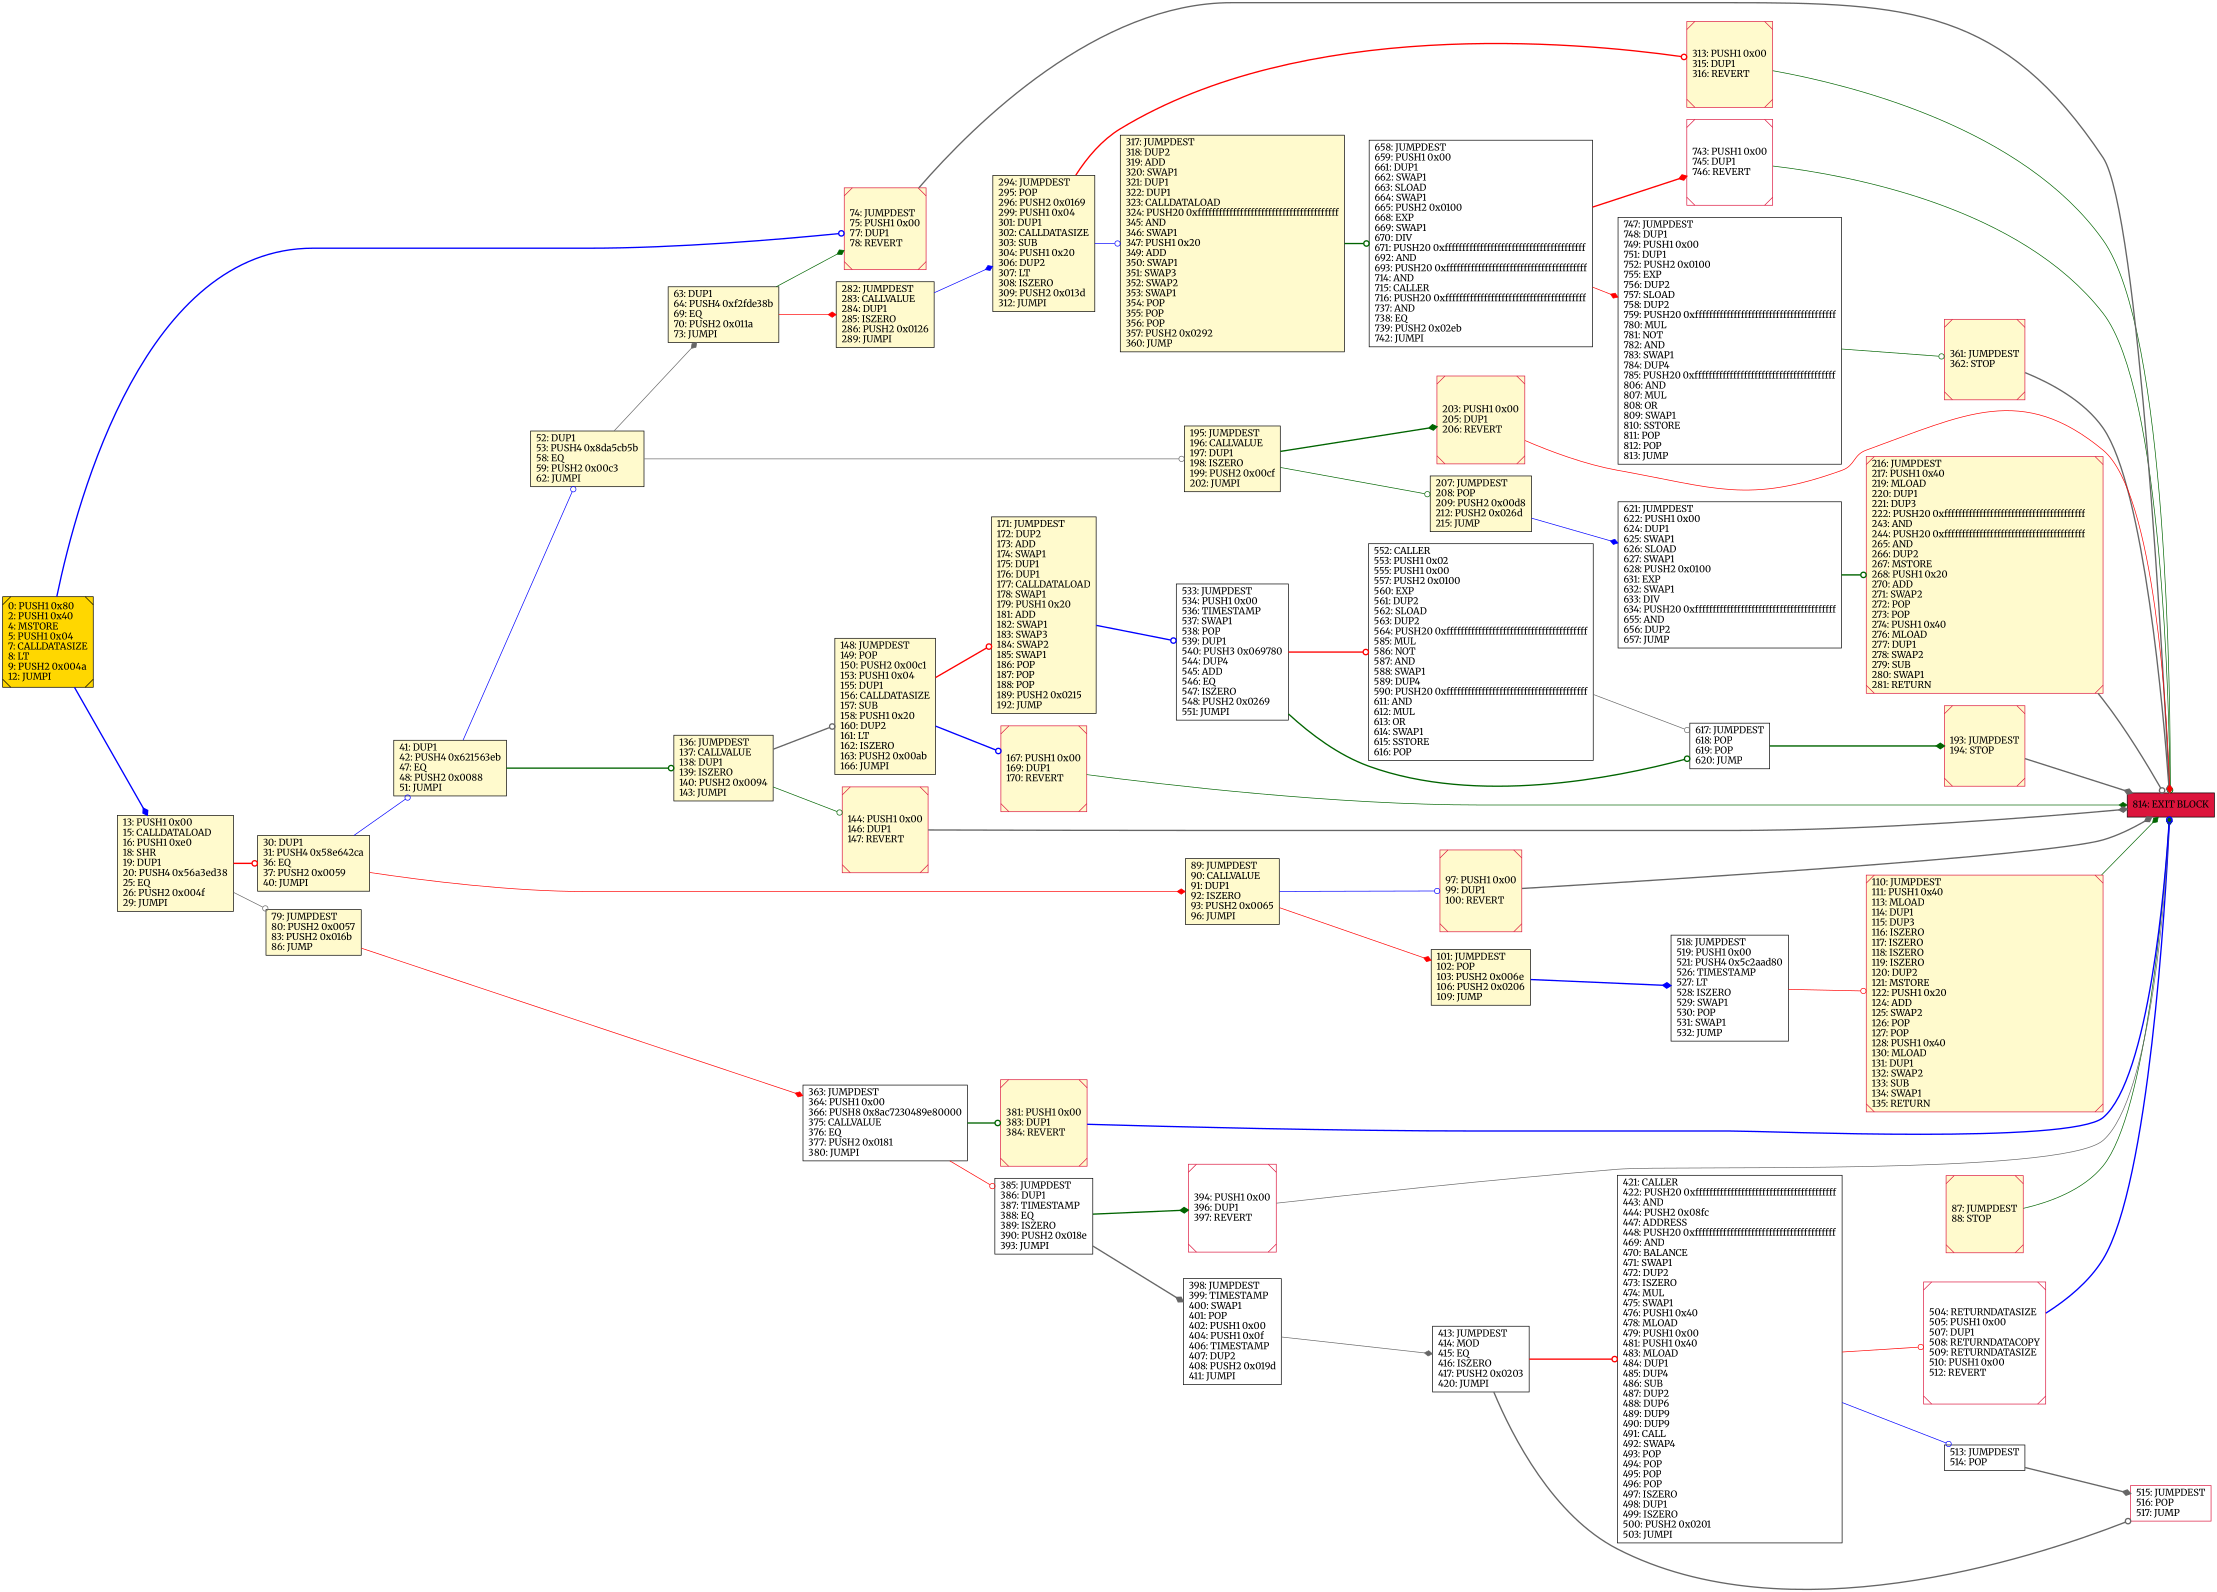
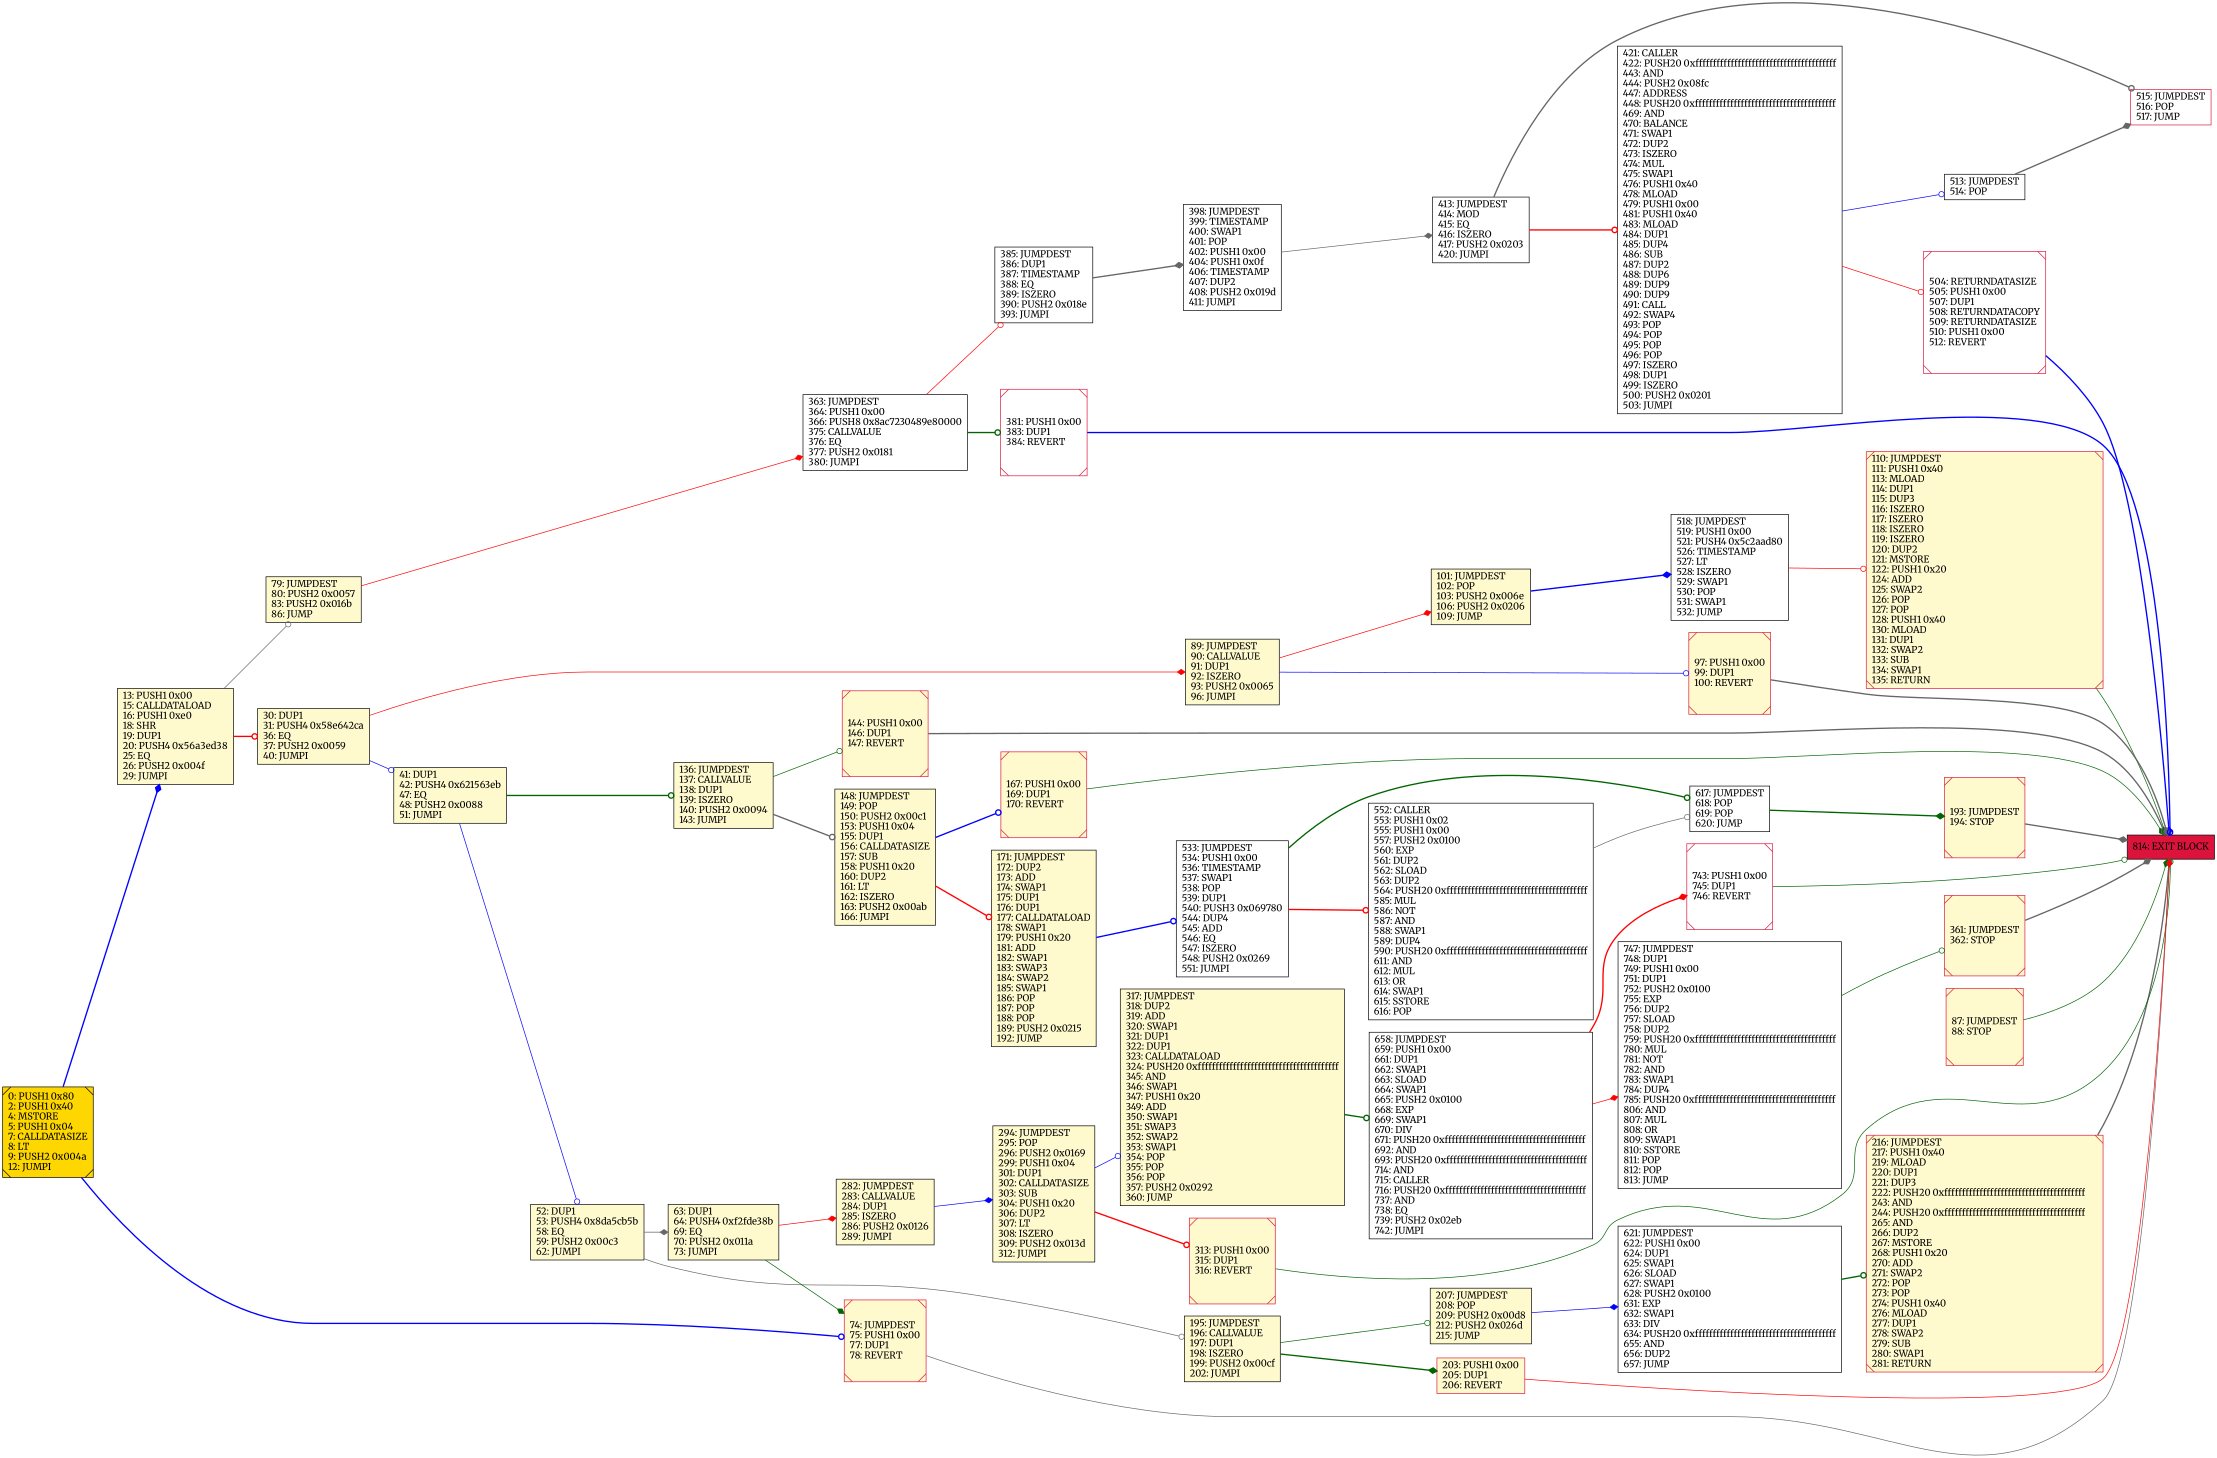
edge "74: JUMPDEST 75: PUSH1 0x00 77: DUP1 78: REVERT" -> "814: EXIT BLOCK": style bold -> solid
node "203: PUSH1 0x00 205: DUP1 206: REVERT": shape Msquare -> box
node "381: PUSH1 0x00 383: DUP1 384: REVERT": fillcolor lemonchiffon -> white
node "394: PUSH1 0x00 396: DUP1 397: REVERT": removed
